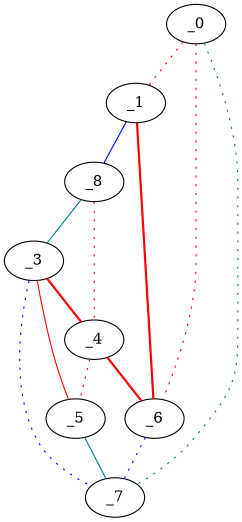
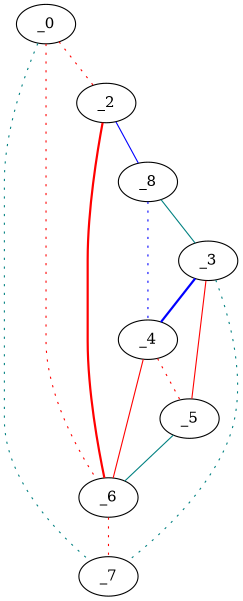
node "_1": label "_1" -> "_2"
edge "_8" -- "_4": color red -> blue
edge "_3" -- "_4": color red -> blue
edge "_4" -- "_6": style bold -> solid
edge "_3" -- "_7": color blue -> teal
edge "_5" -- "_7": now "_5" -- "_6"
edge "_6" -- "_7": color blue -> red
